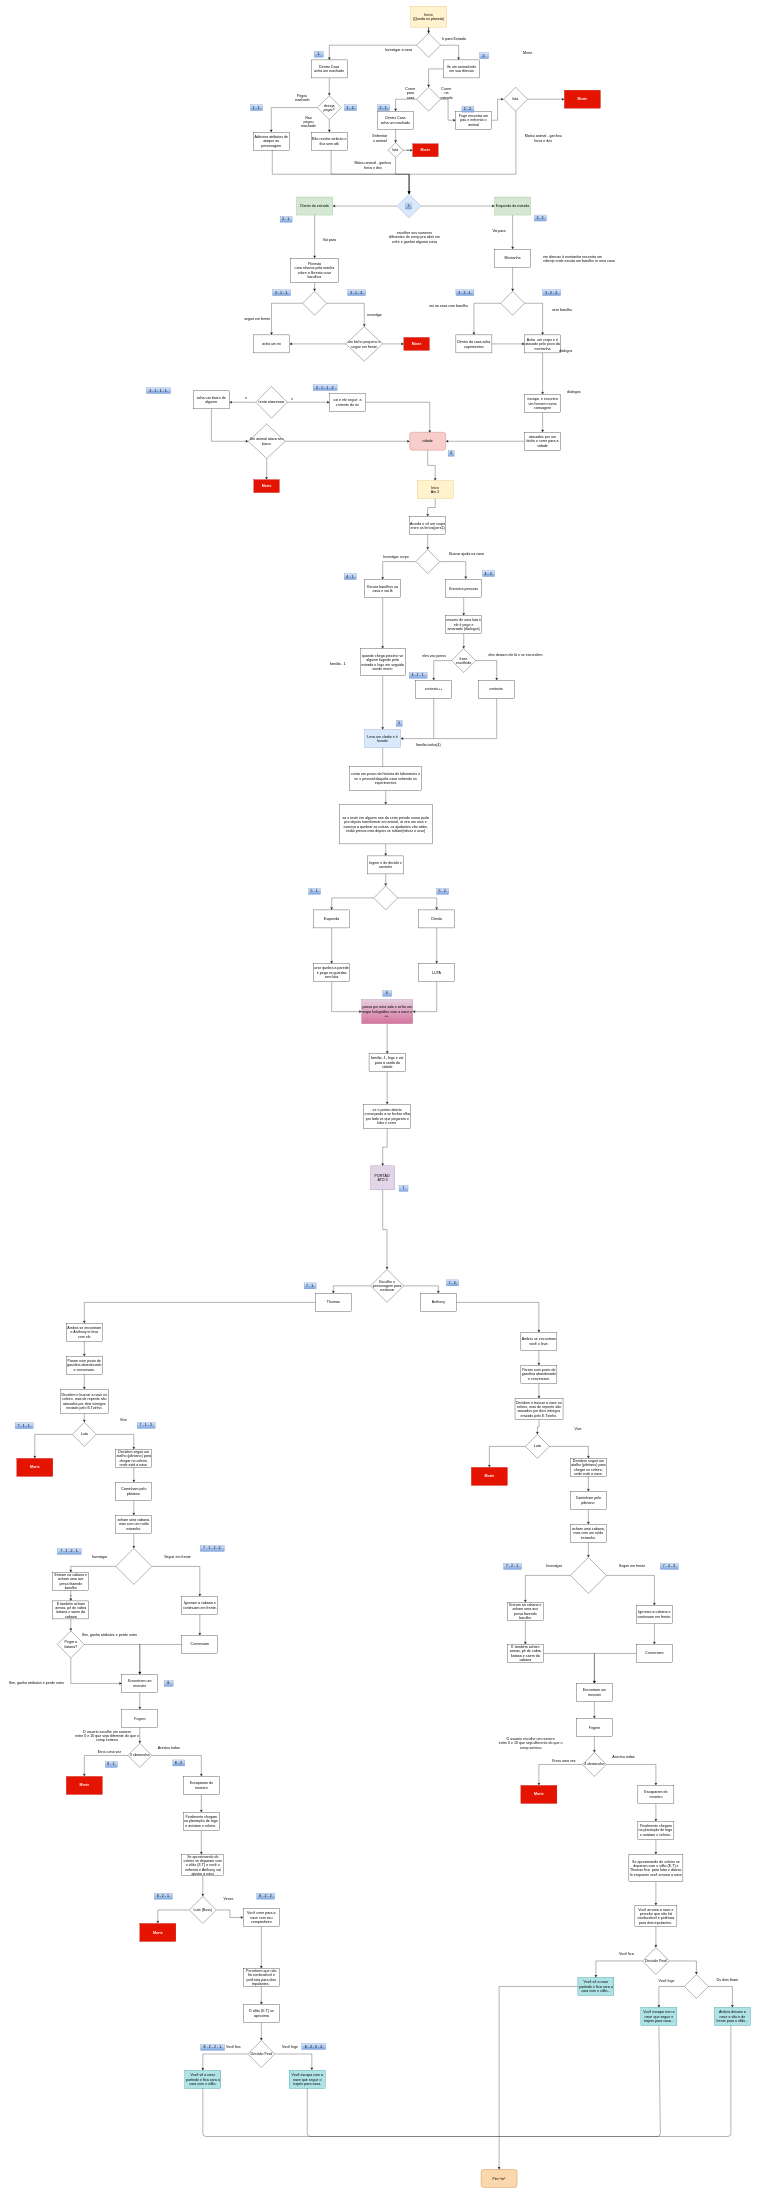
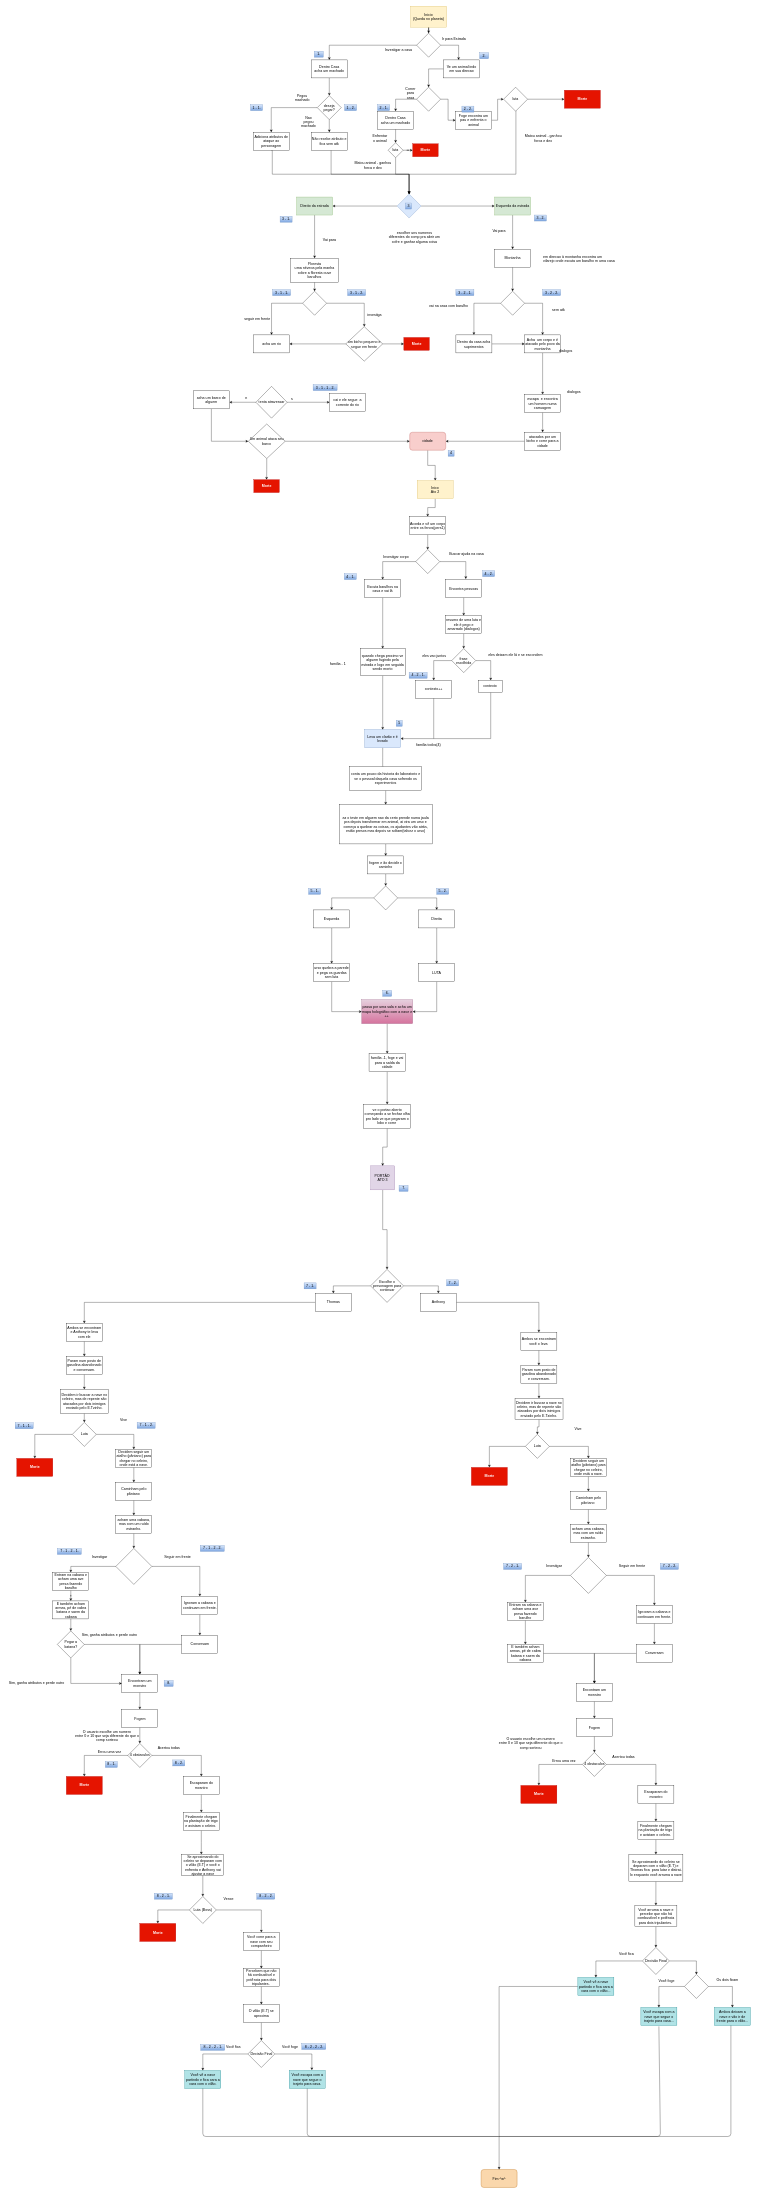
node "Morre": removed
node "Correr na estrada": removed
node "sem barulho": label "sem barulho" -> "sem atk"
node "3 - 1 - 1 - 1.": removed
edge "cai e ele segue a corrente do rio" -> "cidade": removed
node "contexto": size 36x18 -> 24x12
node "Você corre para a nave com seu companheiro": moved (261, 1917) -> (261, 1941)
